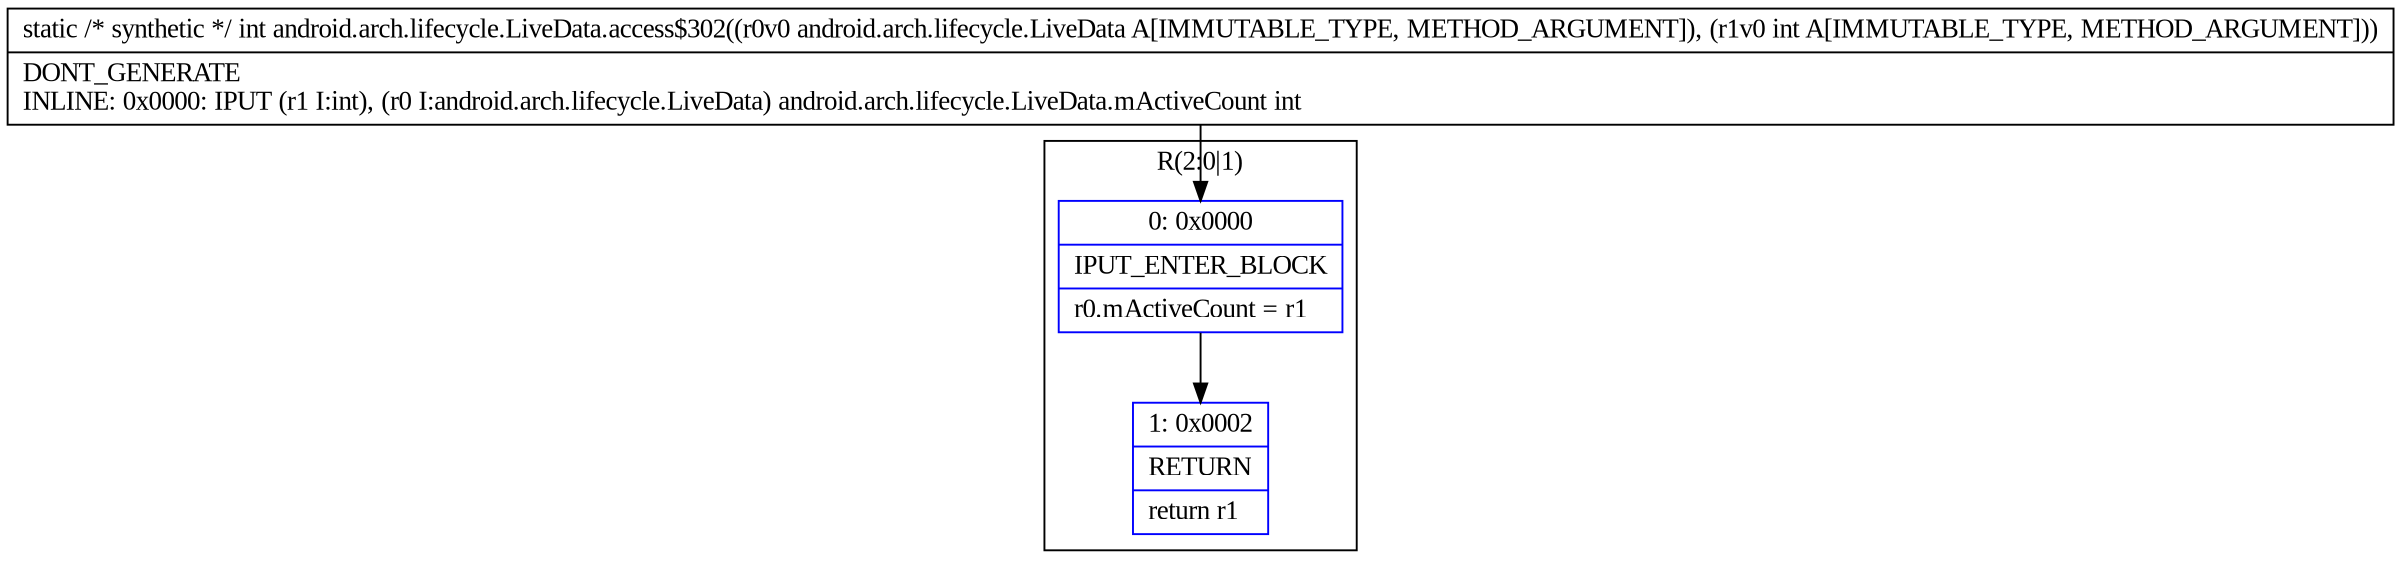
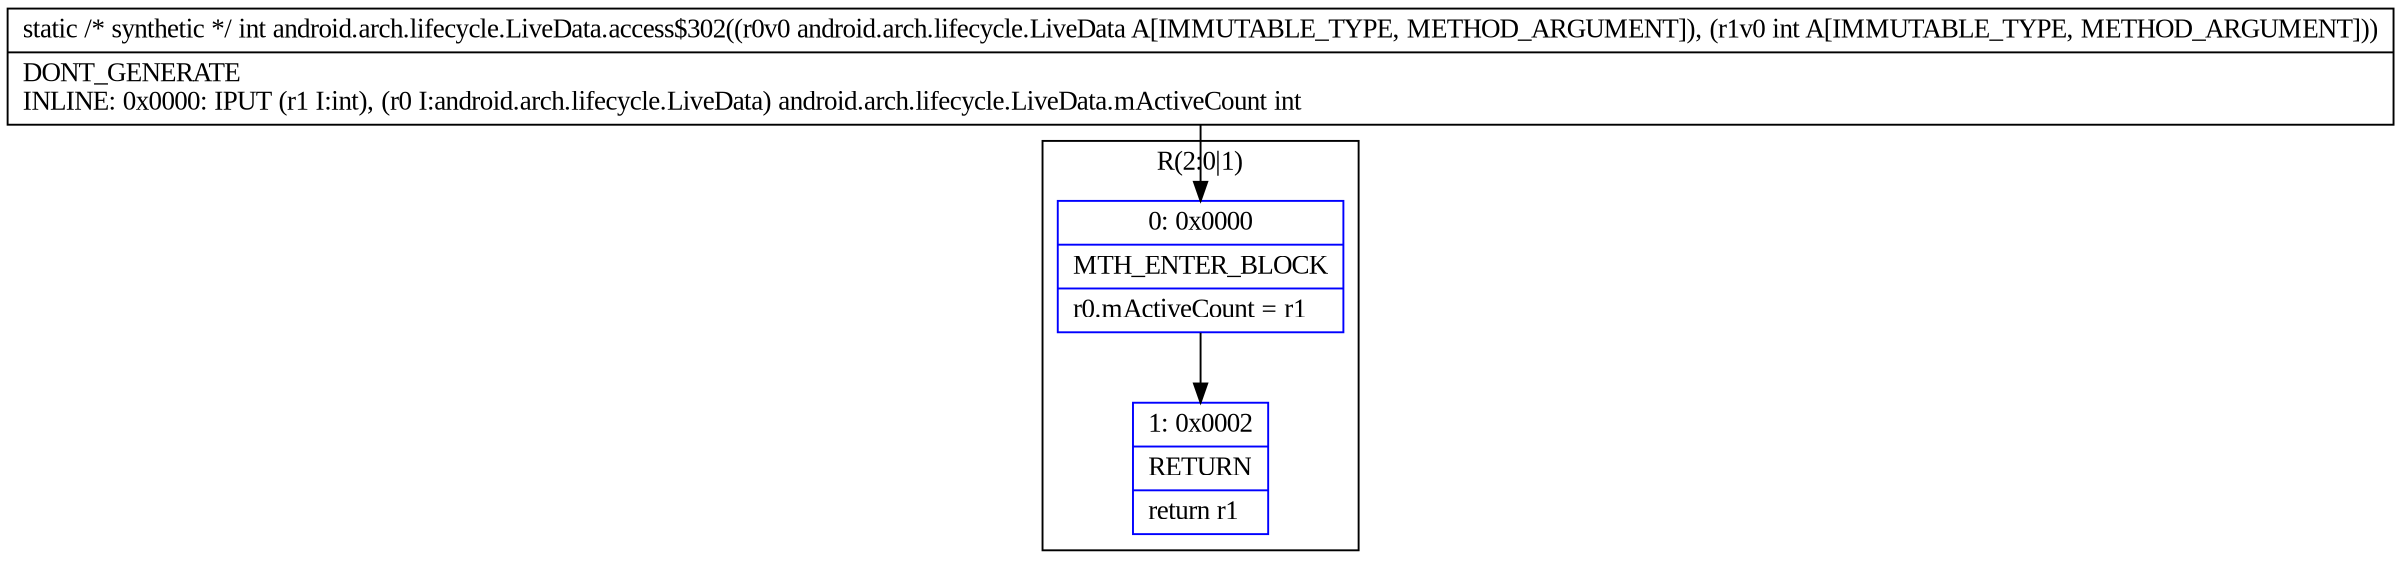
node "0: 0x0000": text "IPUT_ENTER_BLOCK" -> "MTH_ENTER_BLOCK"
